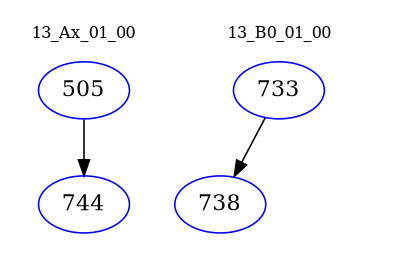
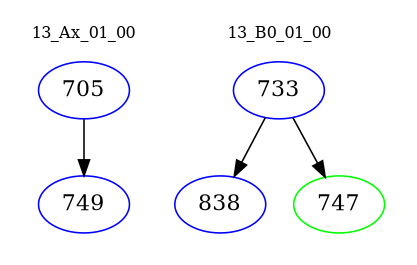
node "505": label "505" -> "705"
node "744": label "744" -> "749"
node "738": label "738" -> "838"
node "747": added
